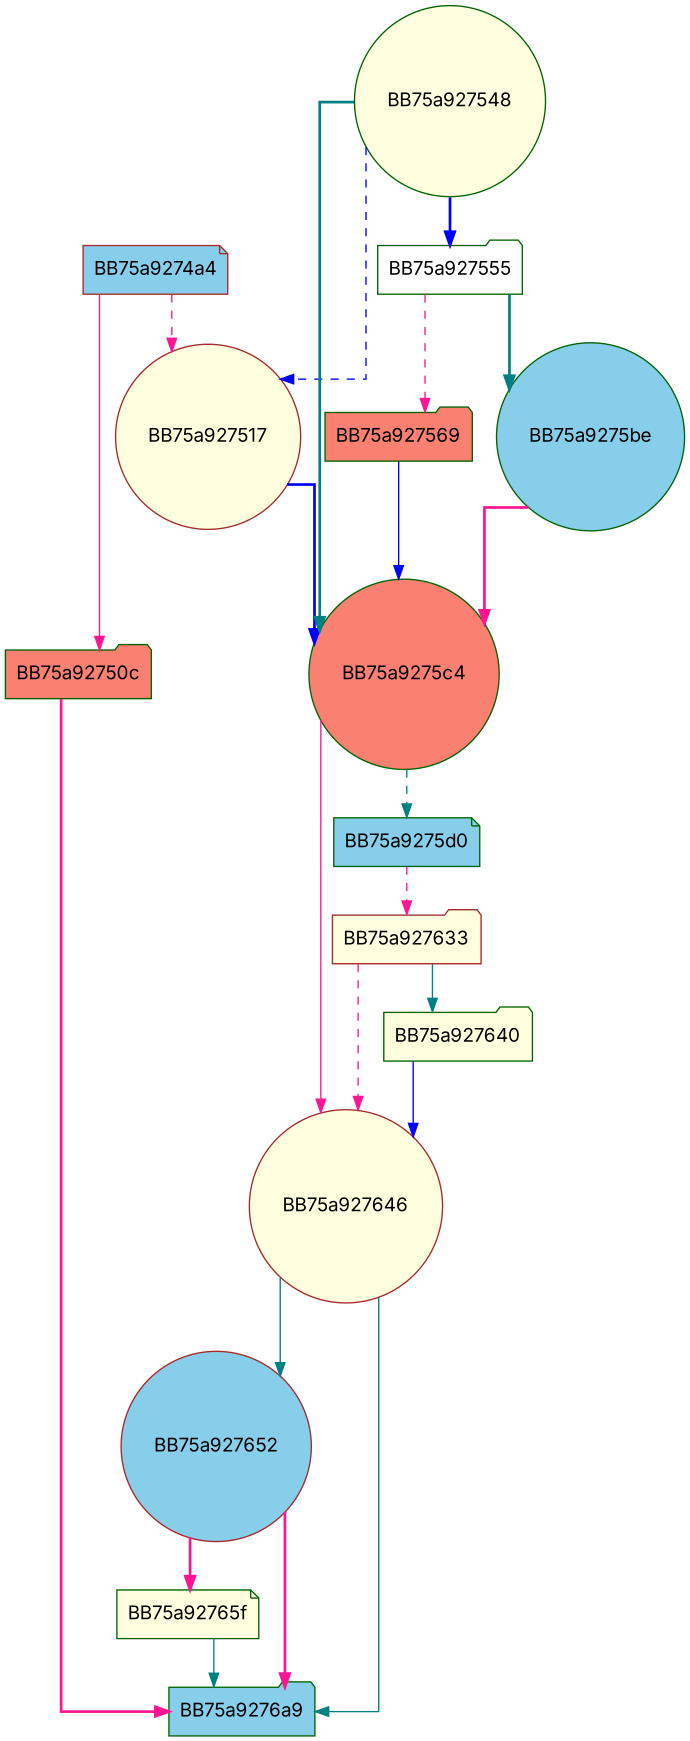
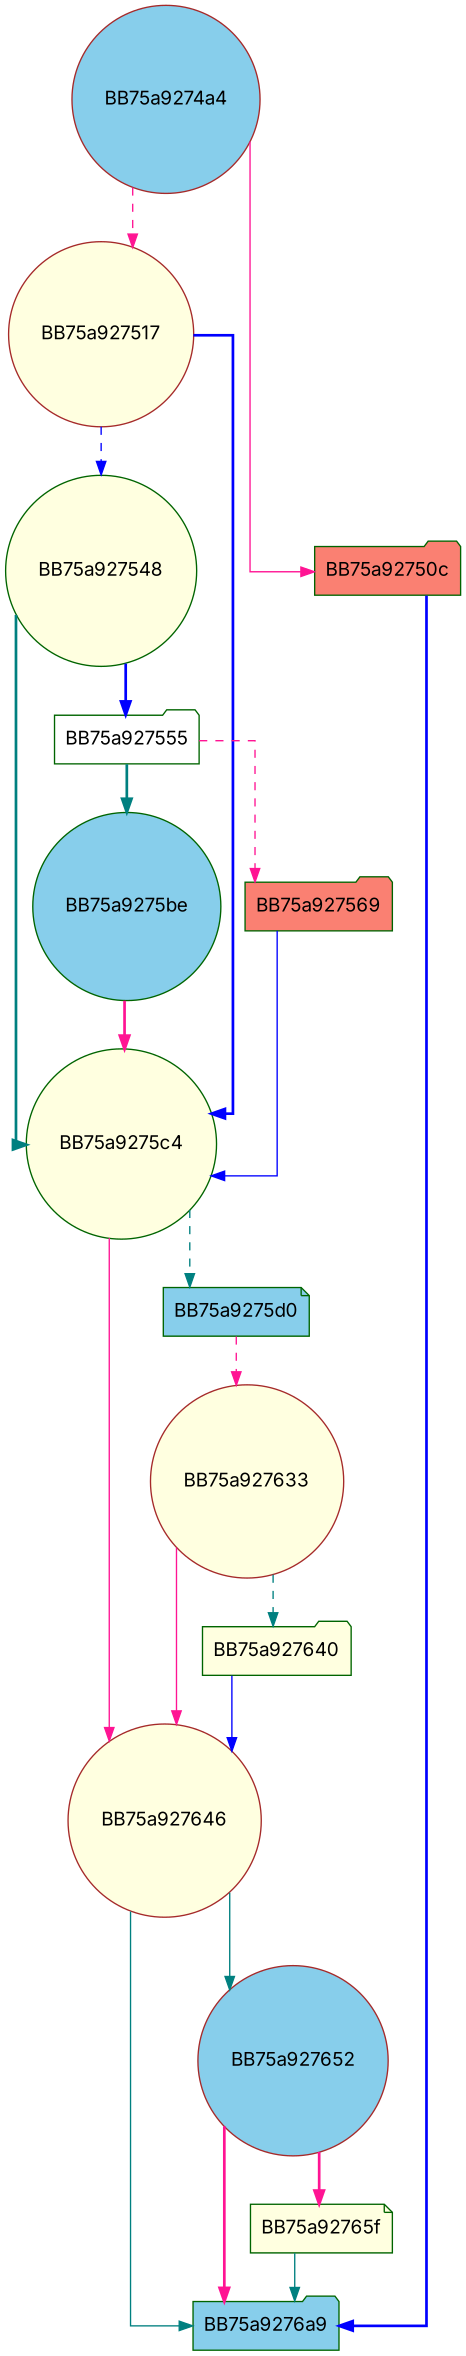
node "BB75a9274a4": shape note -> circle
edge "BB75a927548" -> "BB75a927517": reversed
node "BB75a9275c4": fillcolor salmon -> lightyellow
node "BB75a927633": shape folder -> circle
edge "BB75a927633" -> "BB75a927640": style solid -> dashed
edge "BB75a927633" -> "BB75a927646": style dashed -> solid
edge "BB75a92750c" -> "BB75a9276a9": color deeppink -> blue
